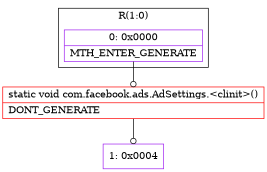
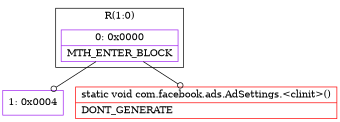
node "0: 0x0000": text "MTH_ENTER_GENERATE" -> "MTH_ENTER_BLOCK"
edge "static void com.facebook.ads.AdSettings.<clinit>()" -> "1: 0x0004": now "0: 0x0000" -> "1: 0x0004"
